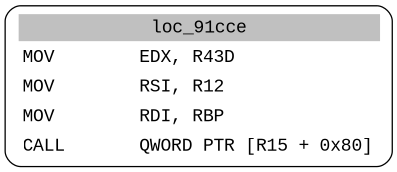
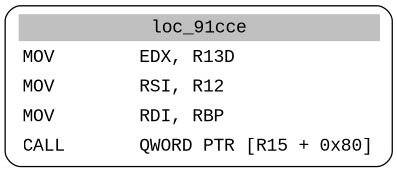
node "loc_91cce": text "MOV        EDX, R43D" -> "MOV        EDX, R13D"
